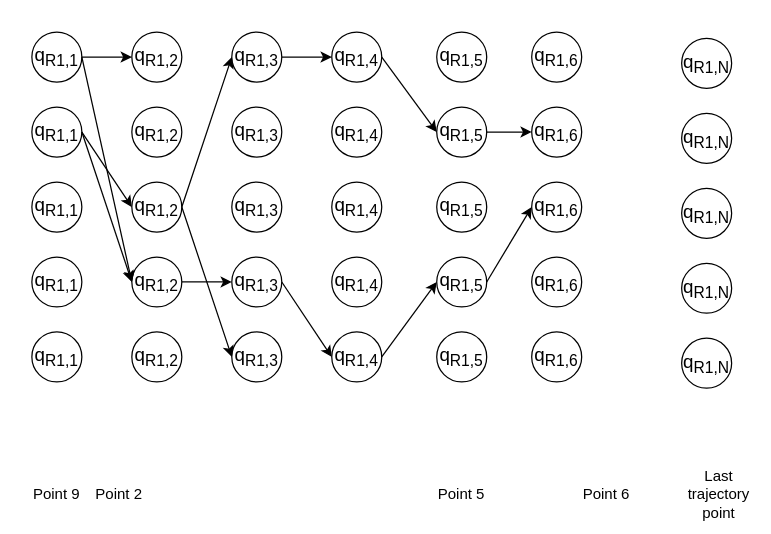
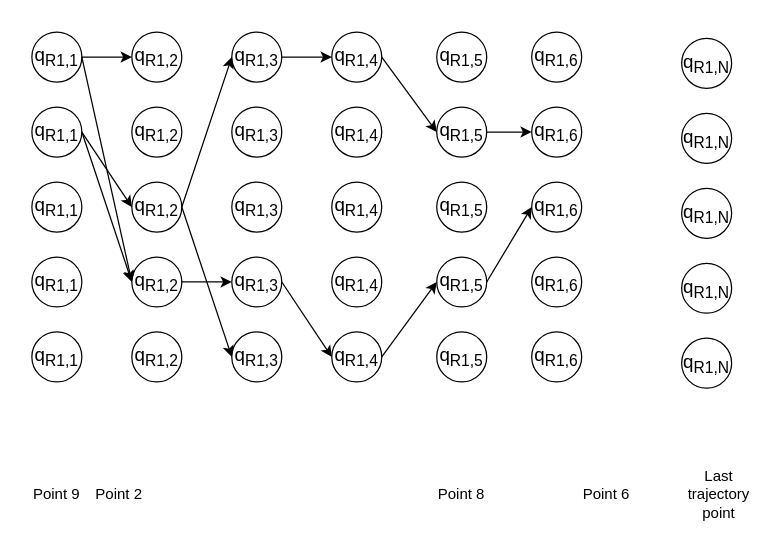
node "Point 5": label "Point 5" -> "Point 8"
